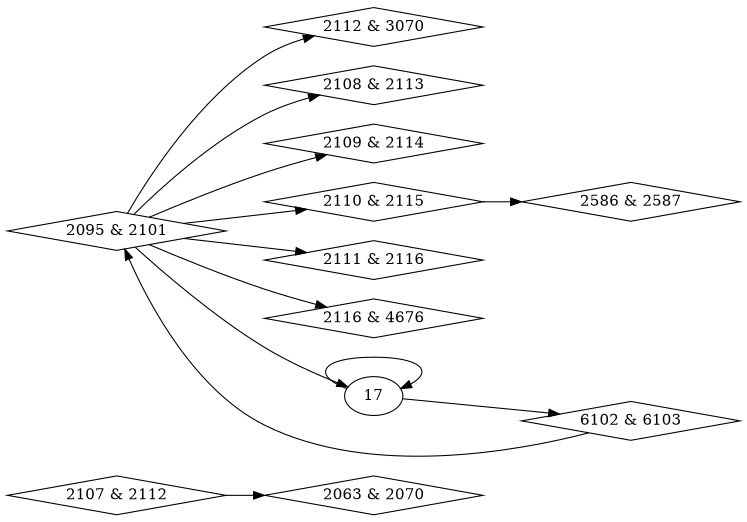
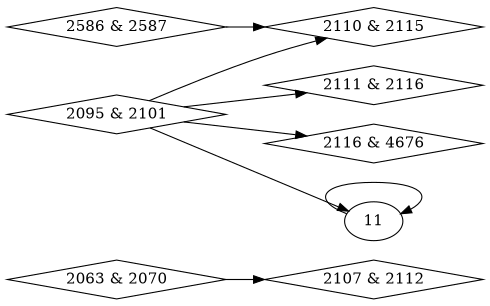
node "2112 & 3070": removed
node "2108 & 2113": removed
node "2109 & 2114": removed
edge "2110 & 2115" -> "2586 & 2587": reversed
node "17": label "17" -> "11"
node "6102 & 6103": removed
edge "2107 & 2112" -> "2063 & 2070": reversed
